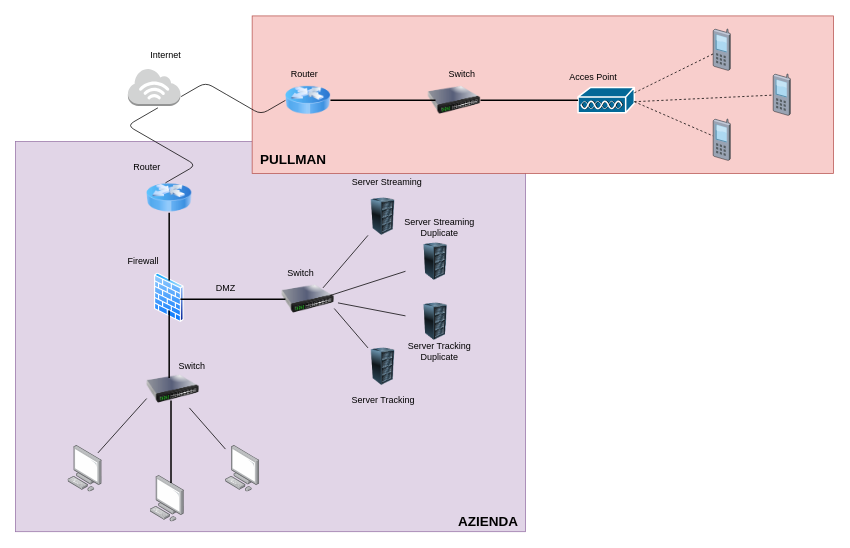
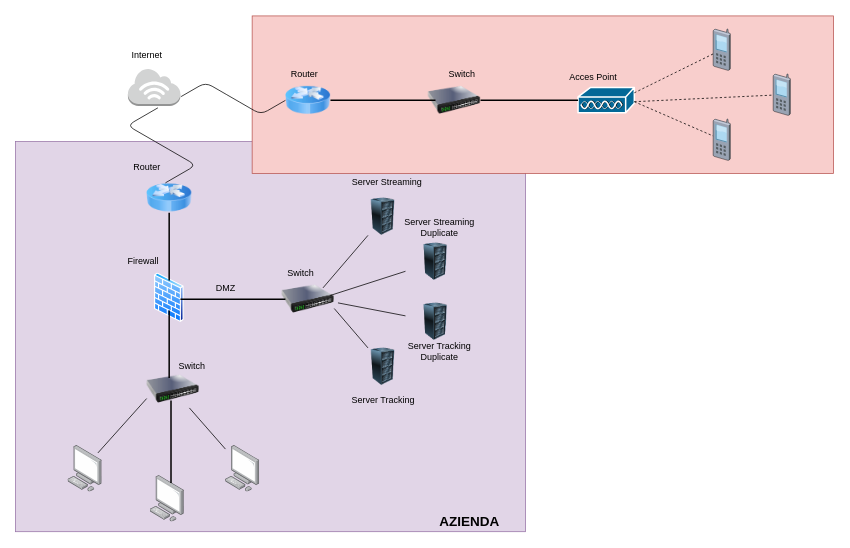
node "Internet": moved (165, 55) -> (147, 55)
node "PULLMAN": removed
node "AZIENDA": moved (488, 521) -> (469, 521)
